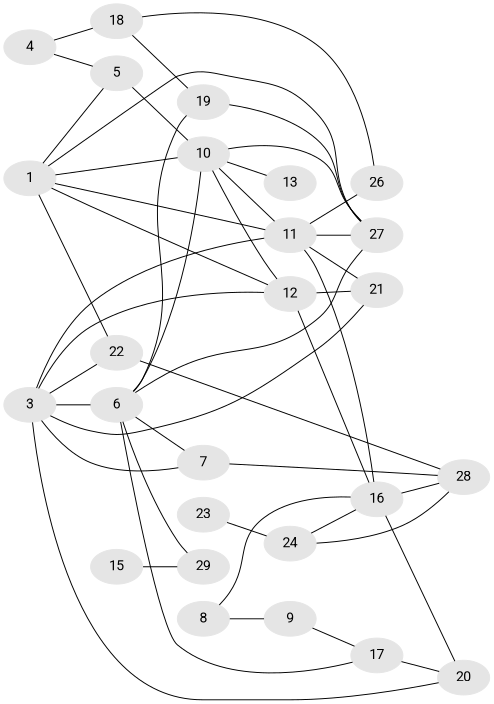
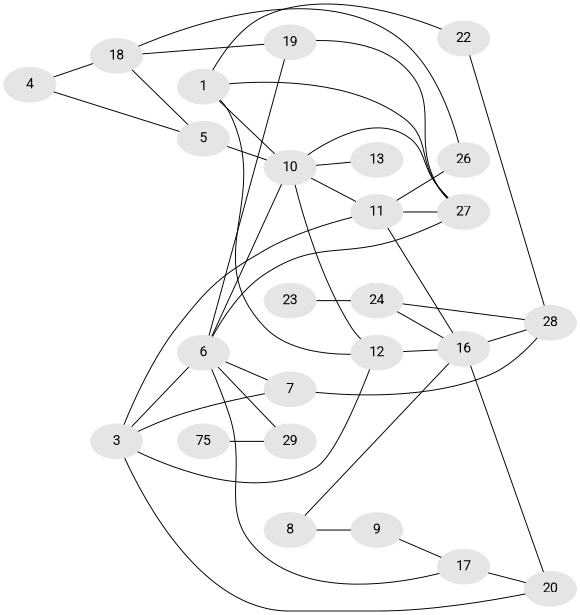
edge "5" -- "1": now "5" -- "18"
edge "1" -- "11": removed
node "21": removed
edge "22" -- "3": removed
node "15": label "15" -> "75"
